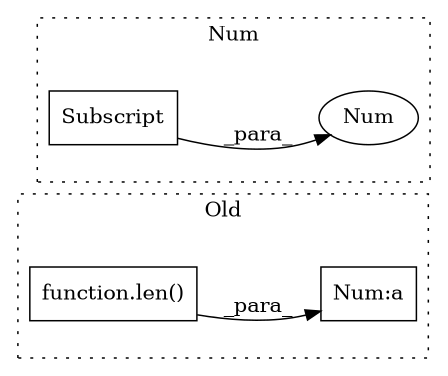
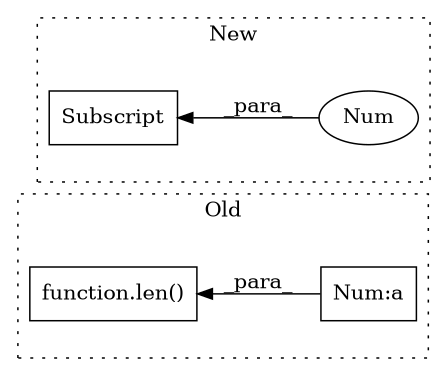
cluster "Num": label "Num" -> "New"
edge "Subscript" -> "Num": reversed
edge "function.len()" -> "Num:a": reversed
